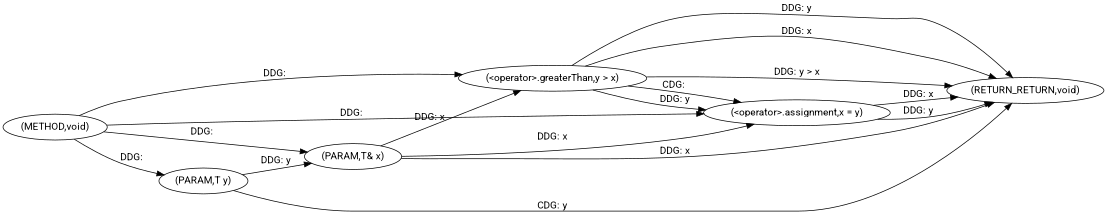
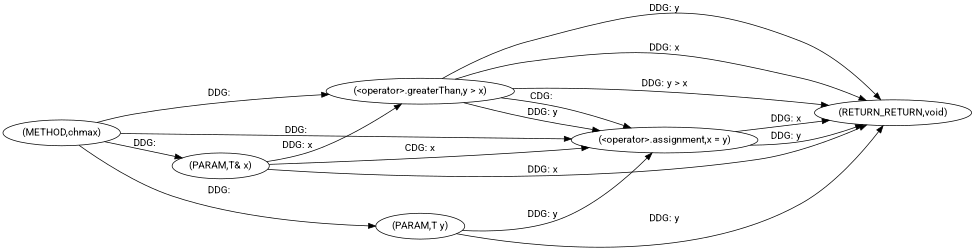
node "(METHOD,void)": label "(METHOD,void)" -> "(METHOD,chmax)"
edge "(PARAM,T& x)" -> "(<operator>.assignment,x = y)": label "DDG: x" -> "CDG: x"
edge "(PARAM,T y)" -> "(PARAM,T& x)": now "(PARAM,T y)" -> "(<operator>.assignment,x = y)"
edge "(PARAM,T y)" -> "(RETURN_RETURN,void)": label "CDG: y" -> "DDG: y"
